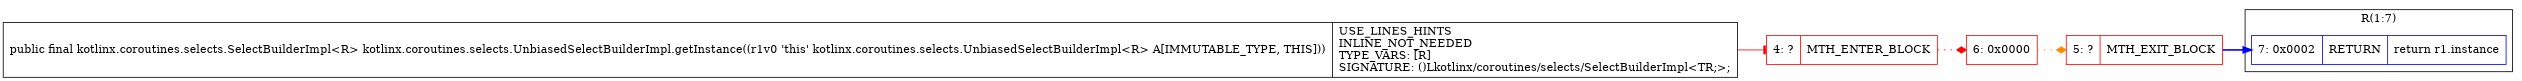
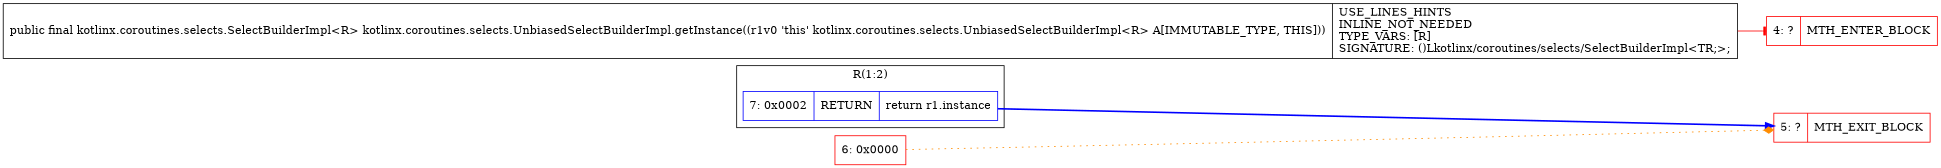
cluster "R(1:7)": label "R(1:7)" -> "R(1:2)"
edge "4: ?" -> "6: 0x0000": removed
edge "5: ?" -> "7: 0x0002": reversed
